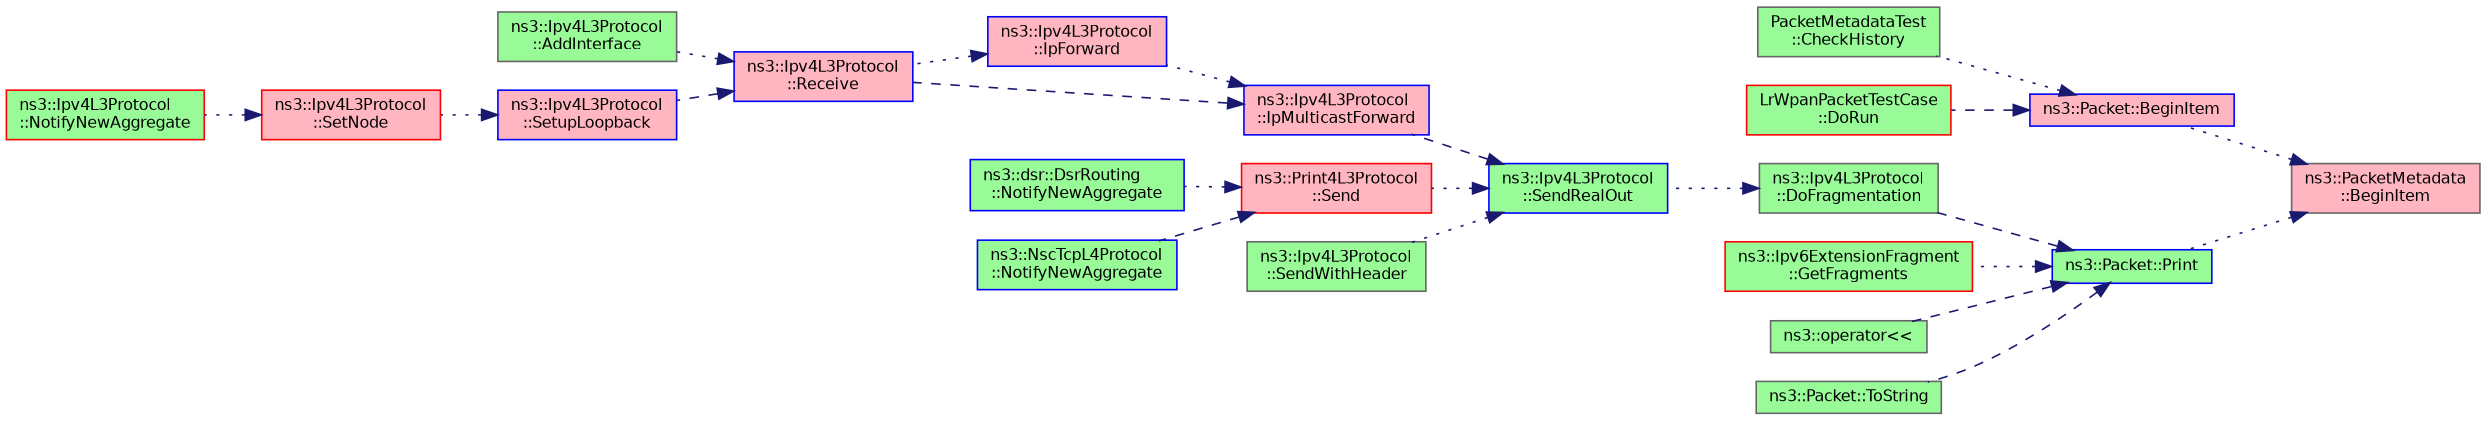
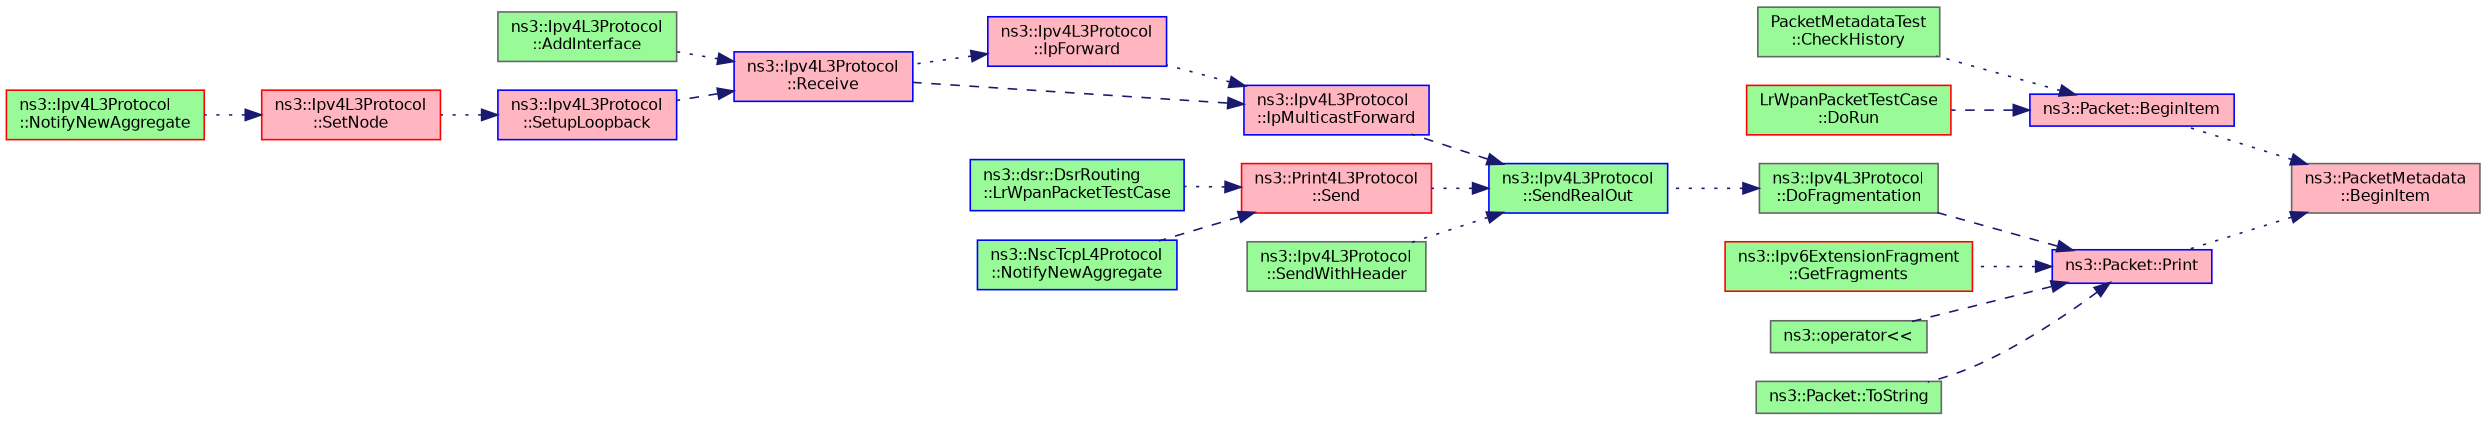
node "ns3::dsr::DsrRouting ::NotifyNewAggregate": label "ns3::dsr::DsrRouting ::NotifyNewAggregate" -> "ns3::dsr::DsrRouting ::LrWpanPacketTestCase"
node "ns3::Packet::Print": fillcolor palegreen -> lightpink
